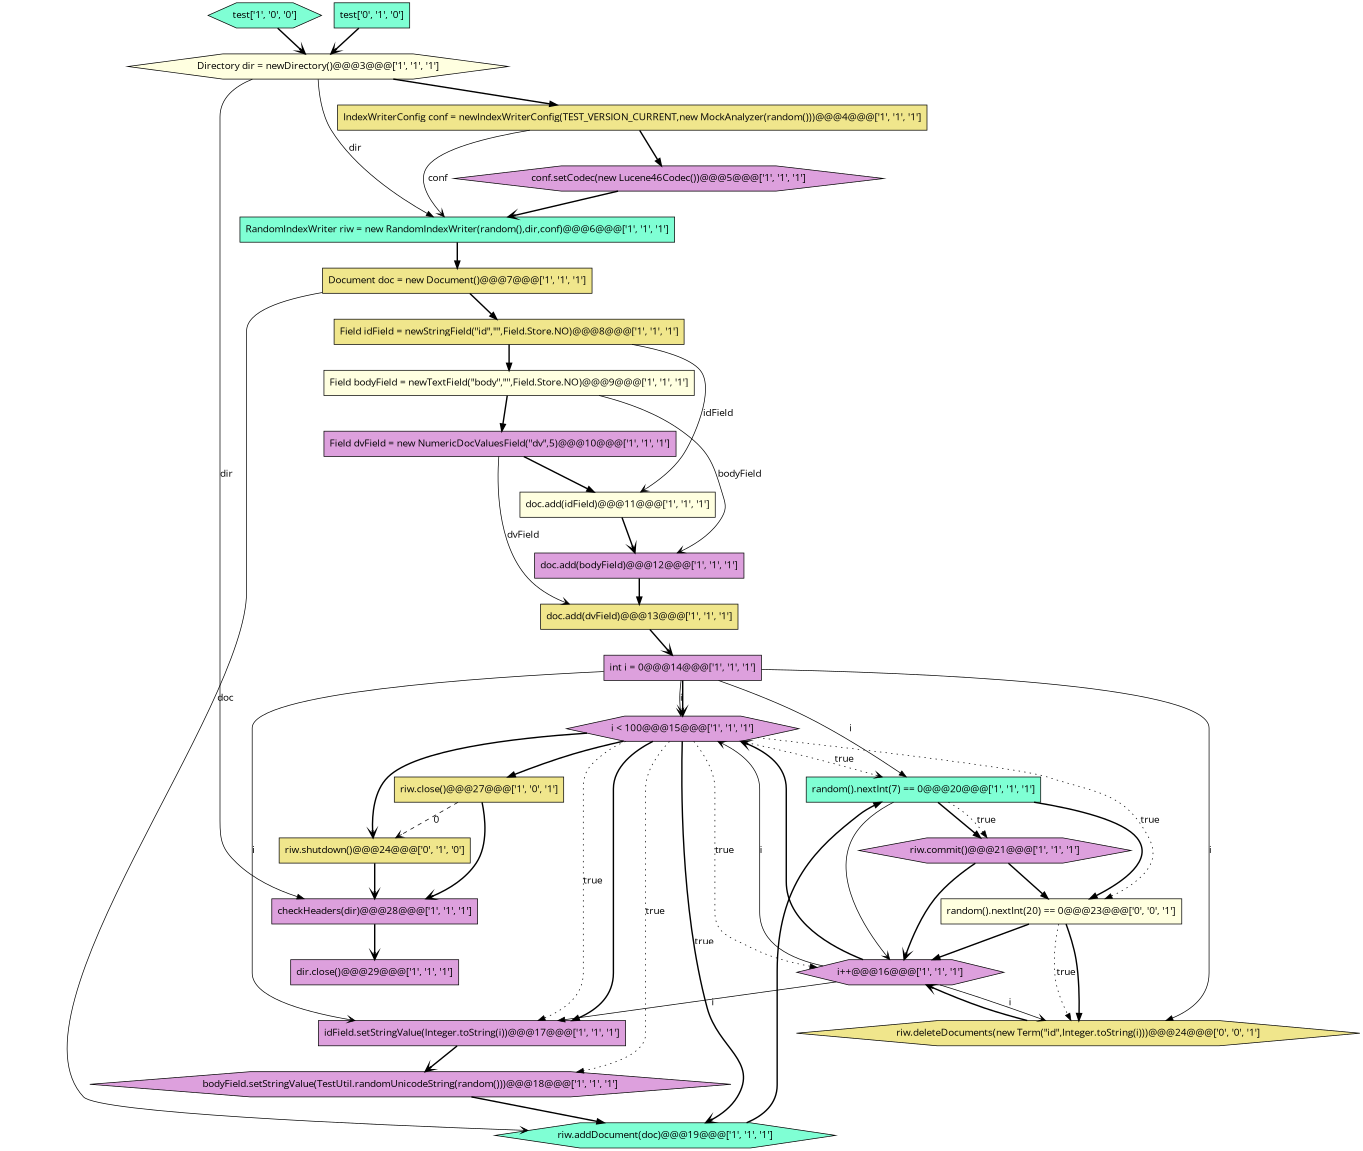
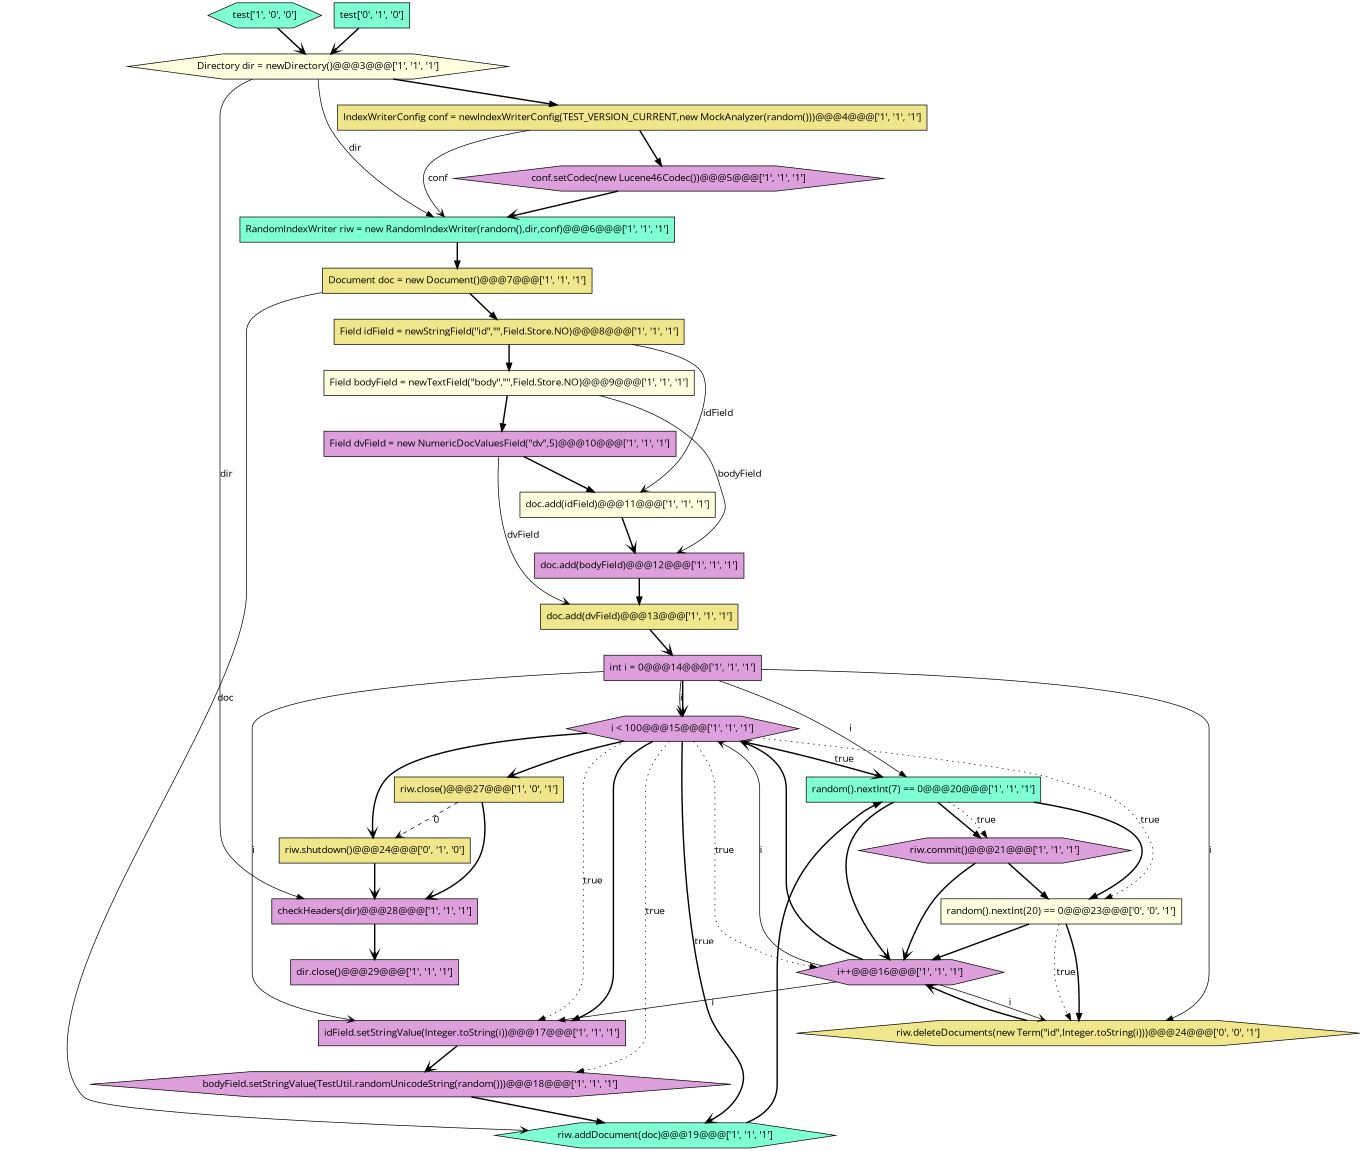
edge "i < 100@@@15@@@['1', '1', '1']" -> "riw.close()@@@27@@@['1', '0', '1']": arrowhead normal -> vee
edge "i < 100@@@15@@@['1', '1', '1']" -> "random().nextInt(7) == 0@@@20@@@['1', '1', '1']": style dotted -> bold
edge "random().nextInt(7) == 0@@@20@@@['1', '1', '1']" -> "i++@@@16@@@['1', '1', '1']": style solid -> bold
